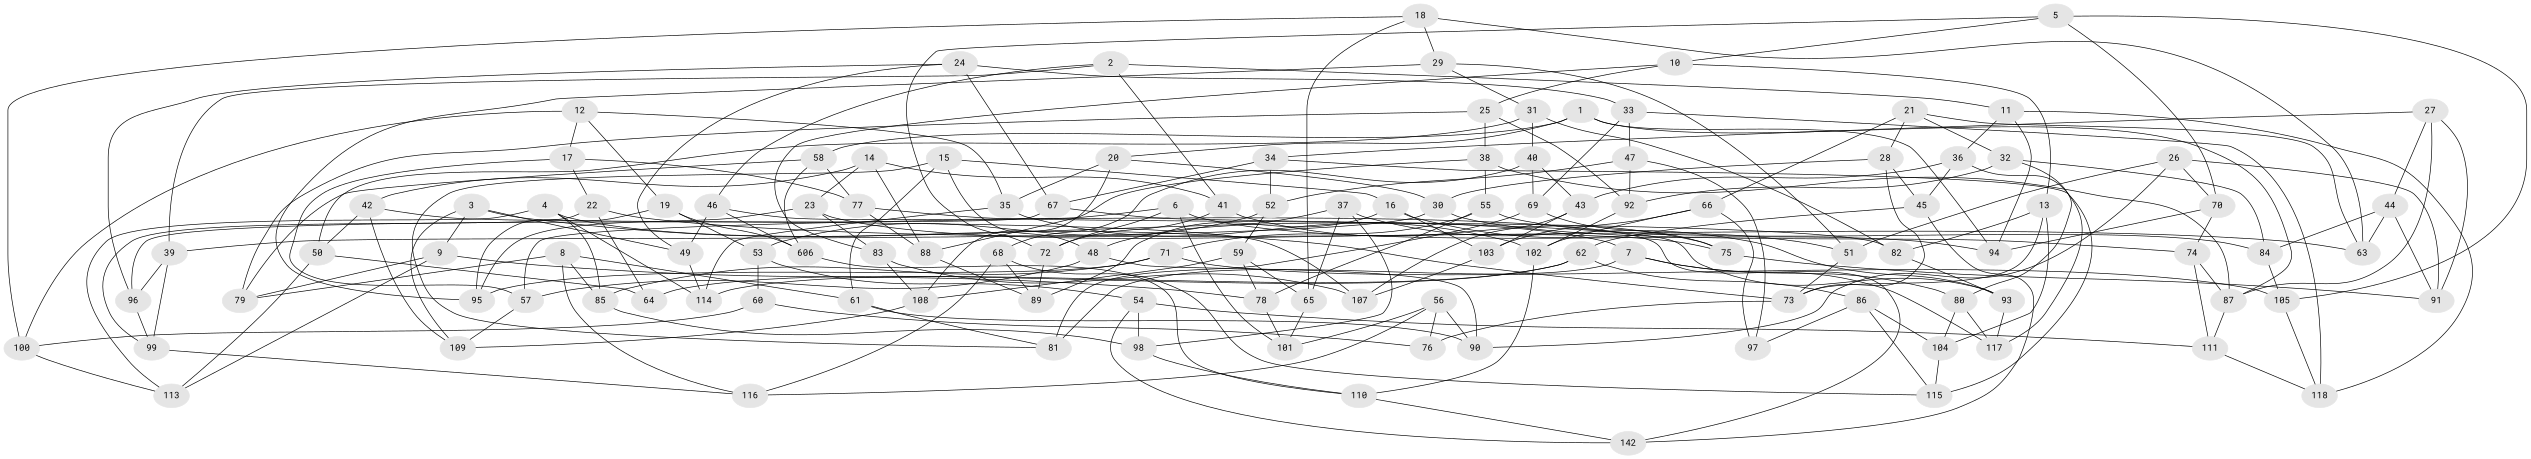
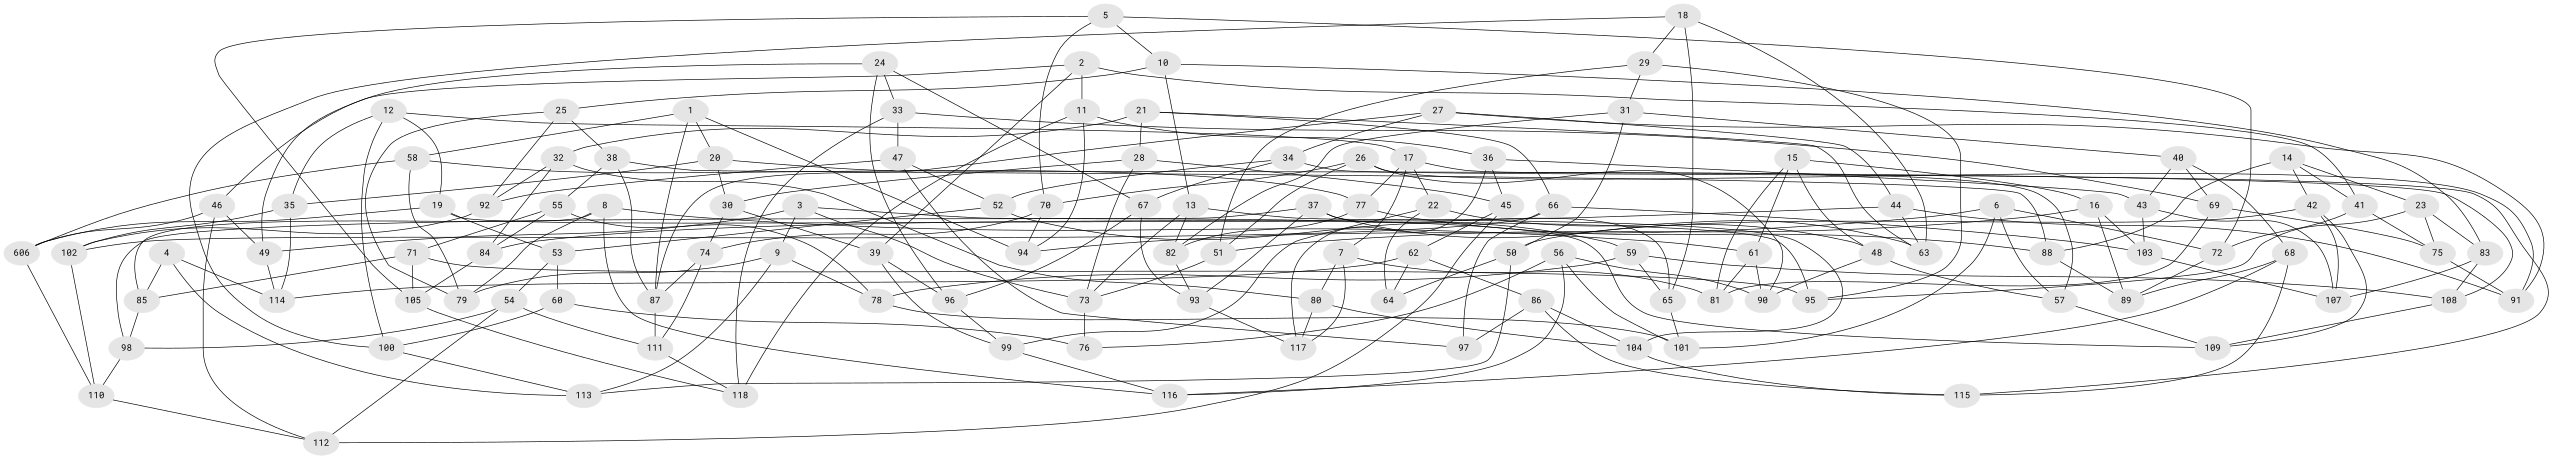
edge "4" -- "7": now "17" -- "7"
node "142": label "142" -> "112"
